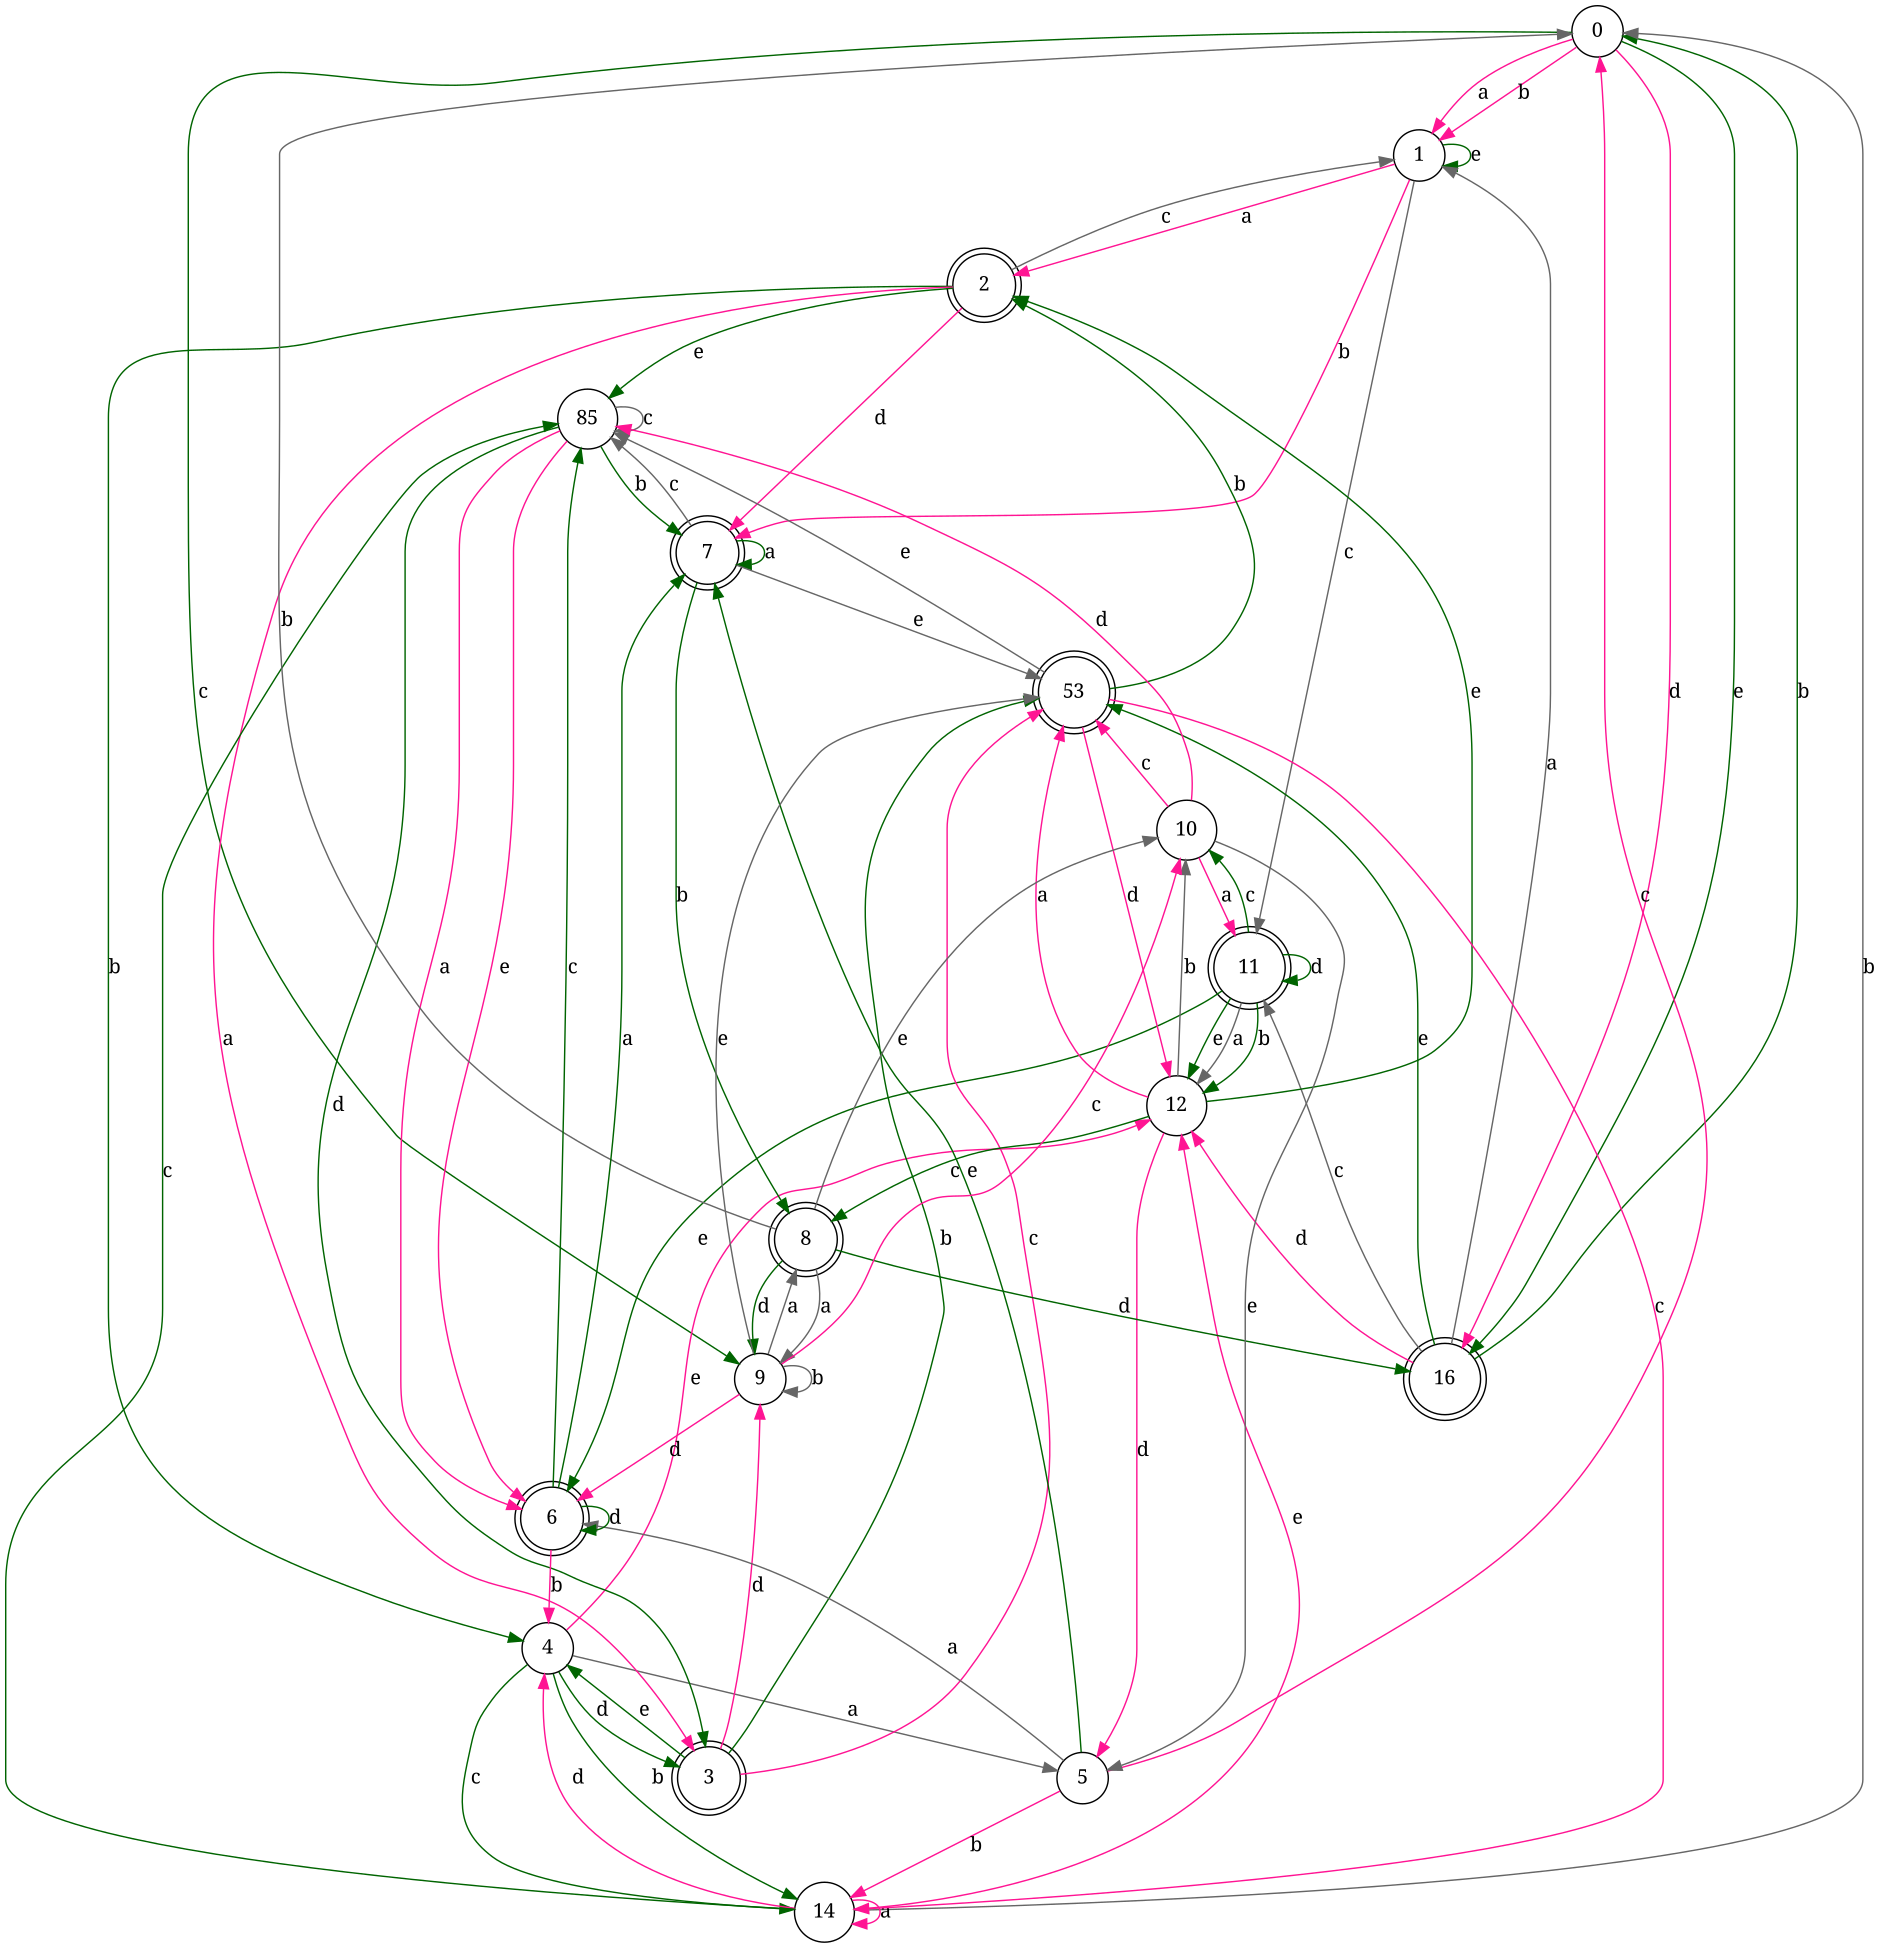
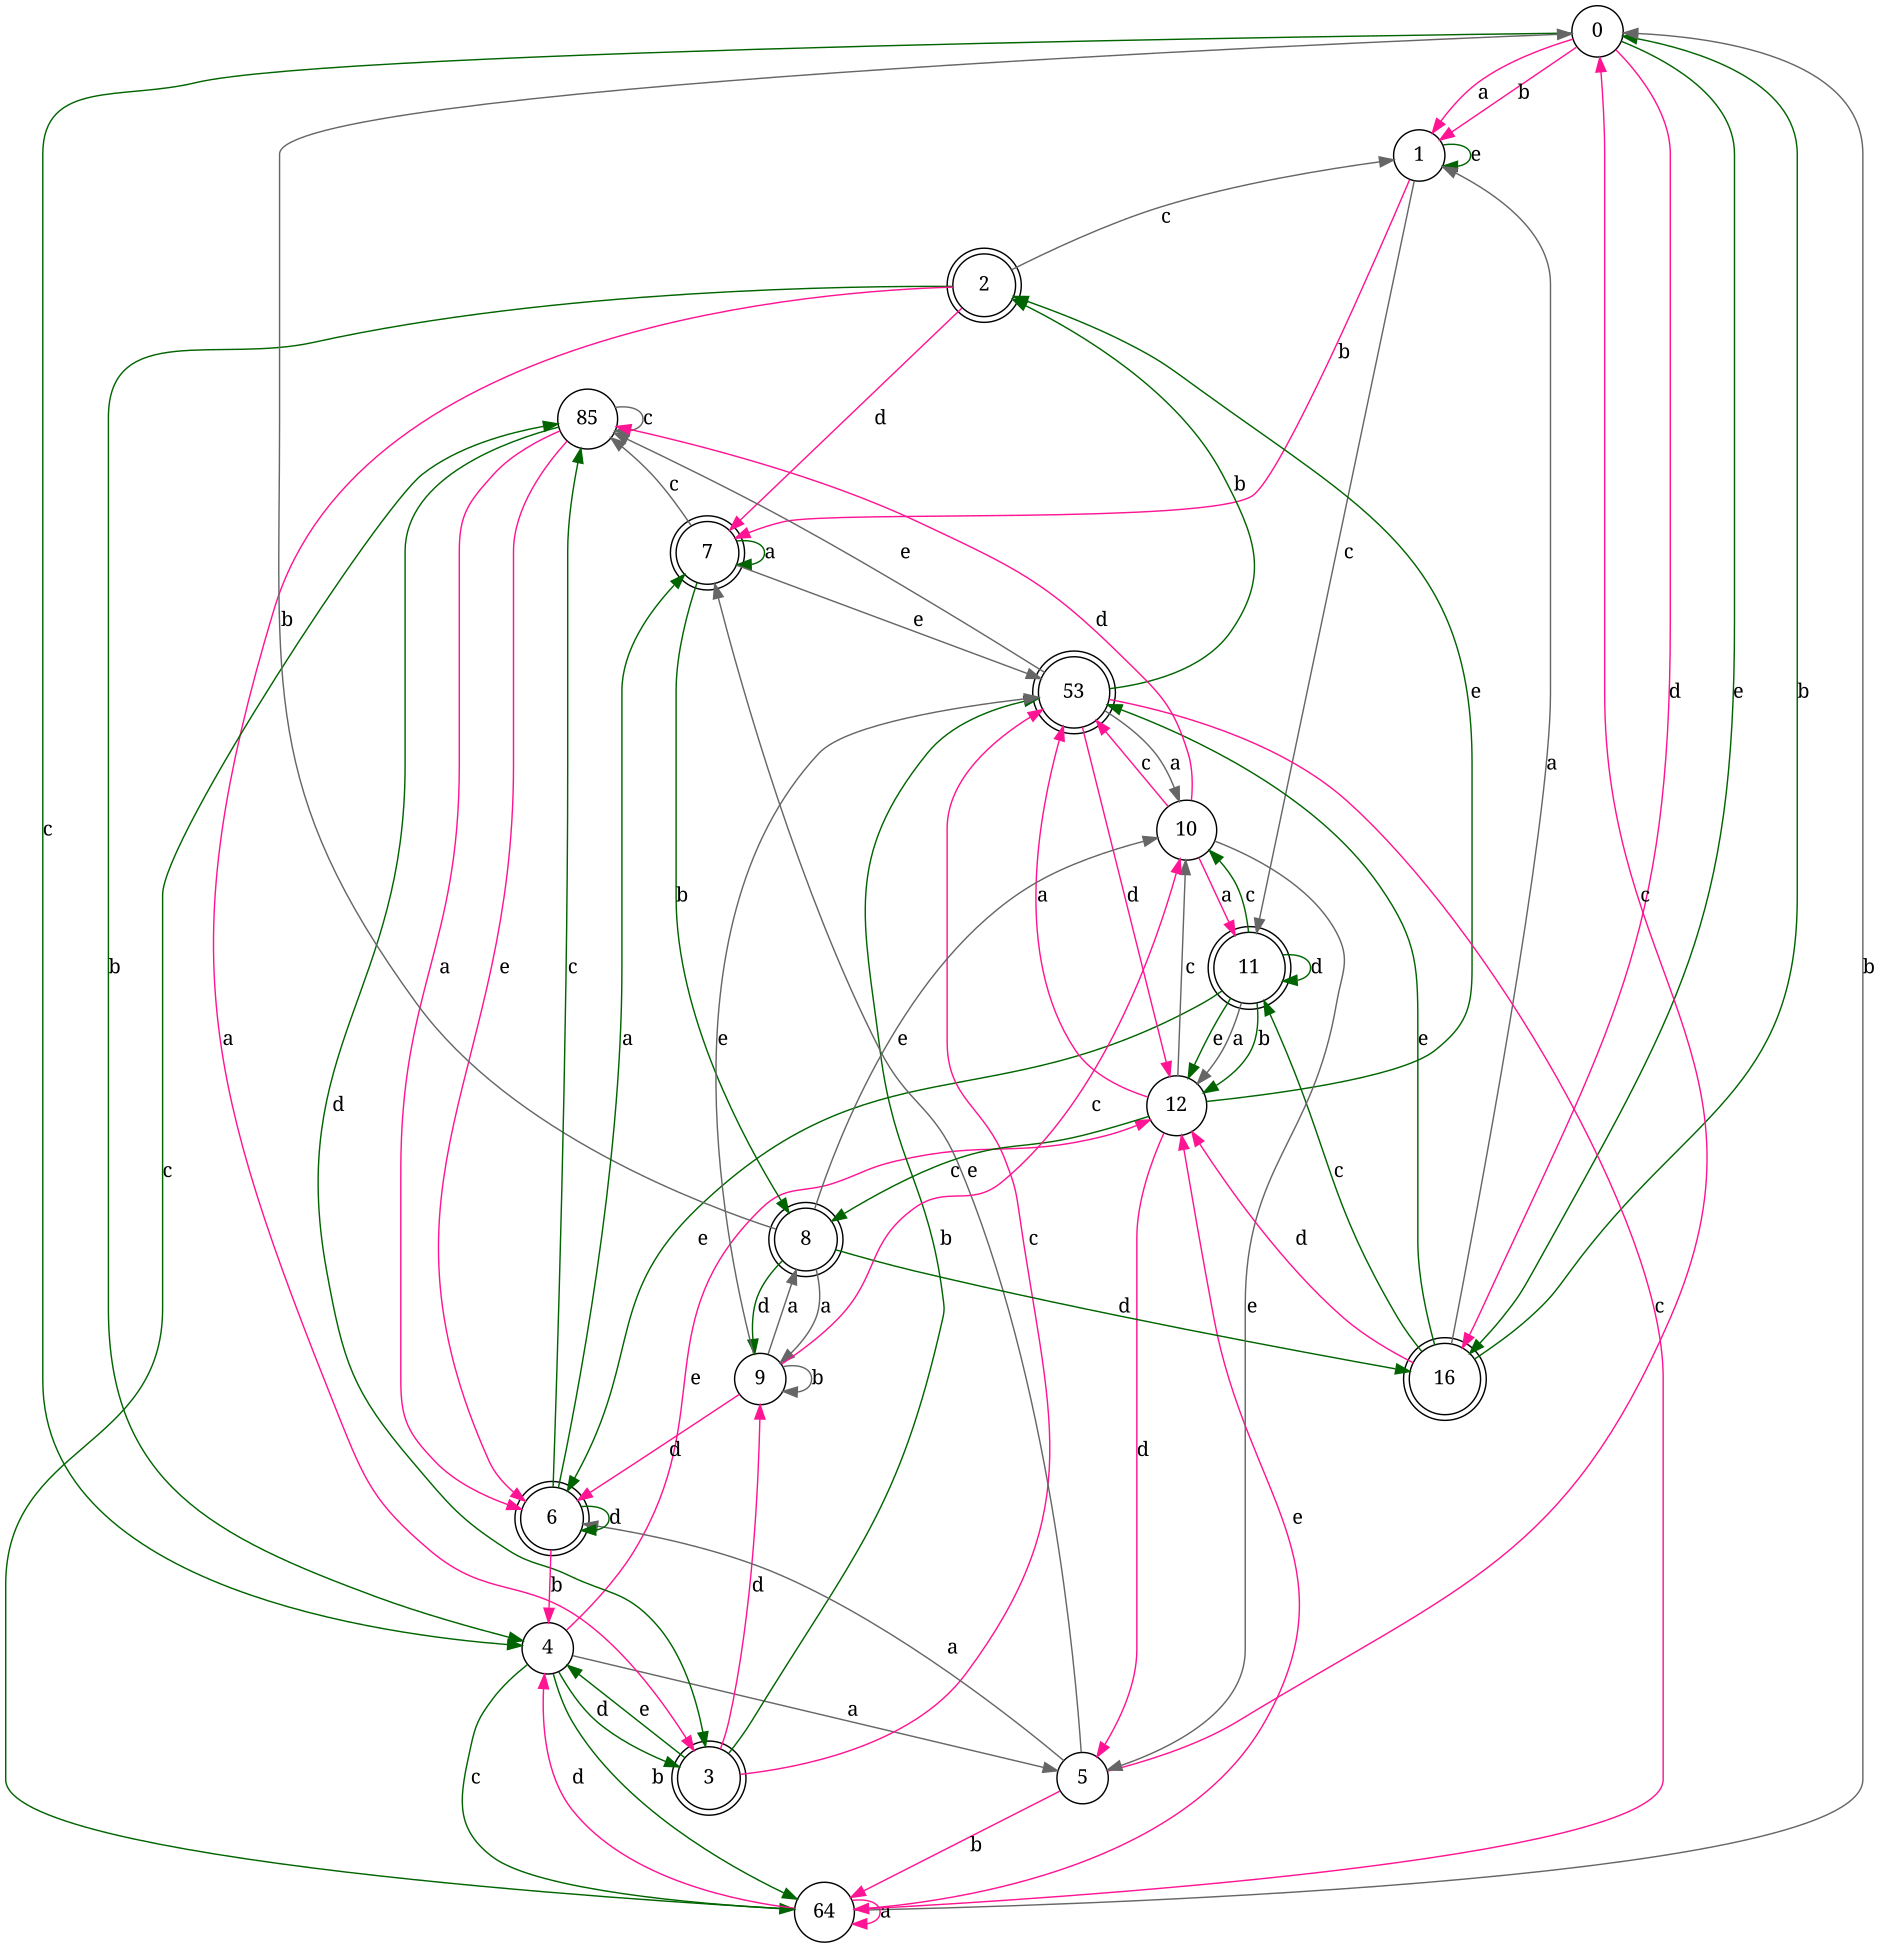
edge "0" -> "9": now "0" -> "4"
edge "1" -> "2": removed, label "a"
edge "2" -> "85": removed, label "e"
edge "85" -> "7": removed, label "b"
edge "53" -> "10": added, label "a"
edge "12" -> "10": label "b" -> "c"
edge "5" -> "7": color darkgreen -> gray40
edge "16" -> "11": color gray40 -> darkgreen
node "14": label "14" -> "64"
